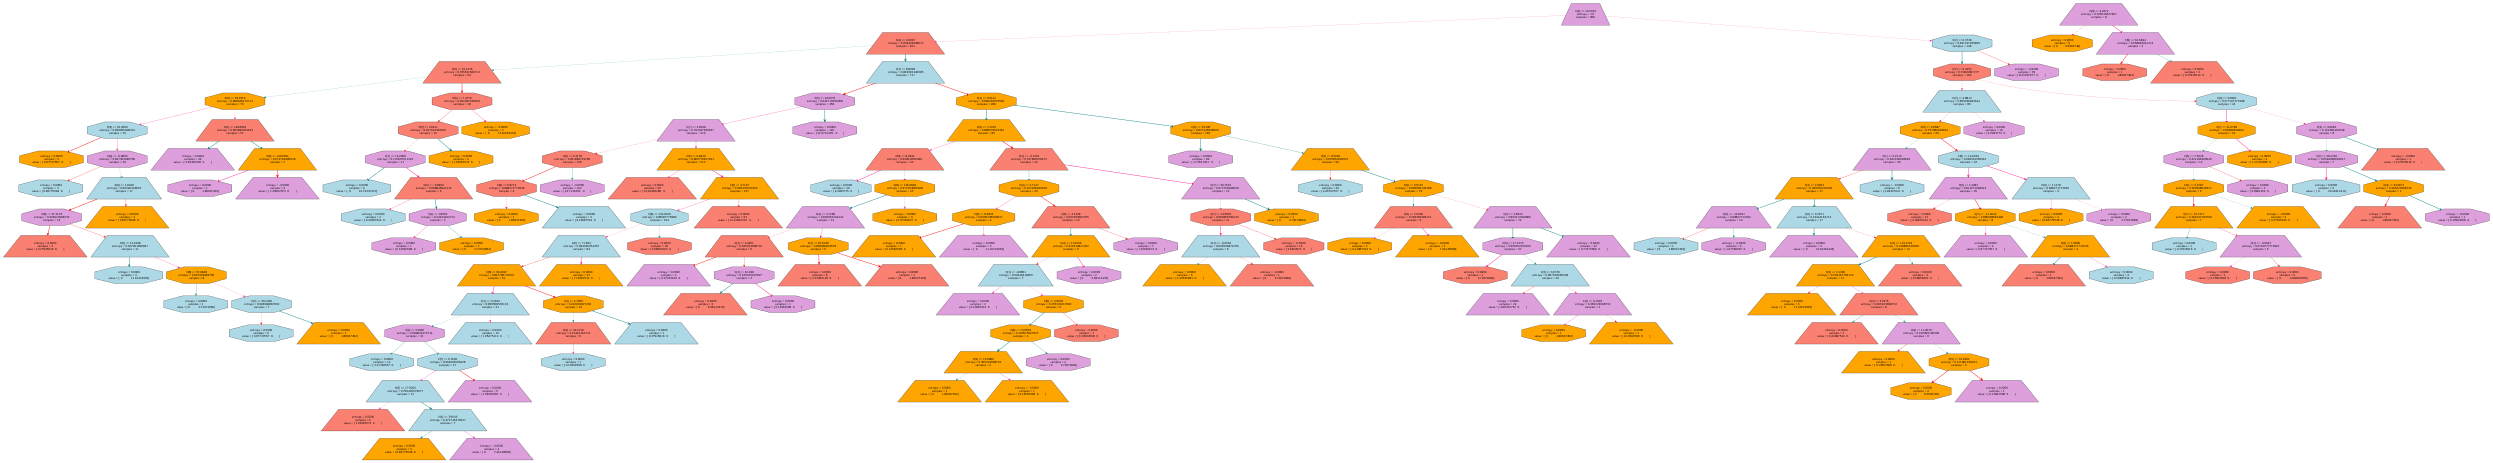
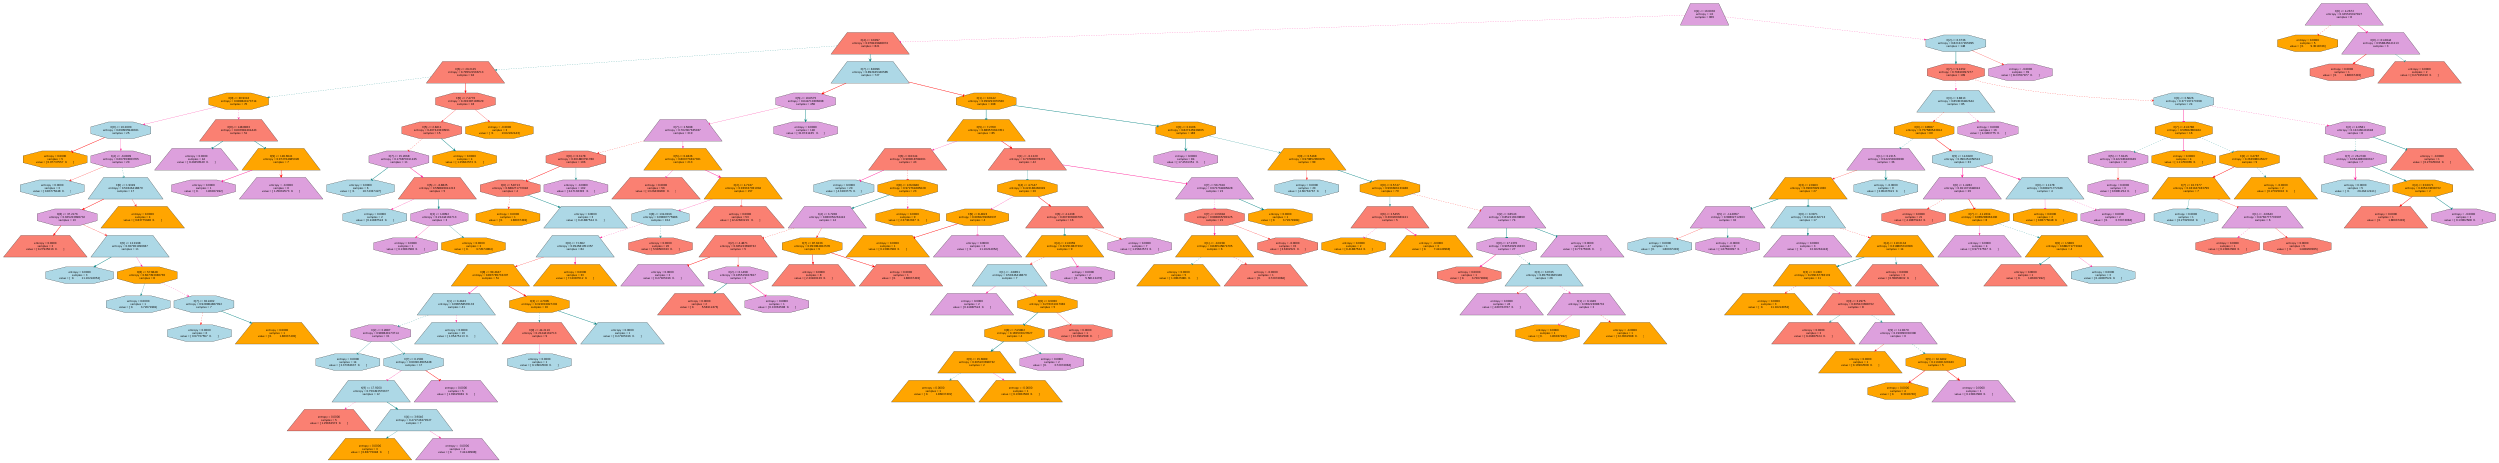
edge "X[5] <= 7.6245 entropy = 0.422186460049 samples = 12" -> "X[2] <= 3.4787 entropy = 0.263908645327 samples = 9": now "X[7] <= 41.0786 entropy = 0.59582890464 samples = 16" -> "X[2] <= 3.4787 entropy = 0.263908645327 samples = 9"
node "X[1] <= -0.0158 entropy = 0.845545874795 samples = 6": fillcolor lightblue -> orange
